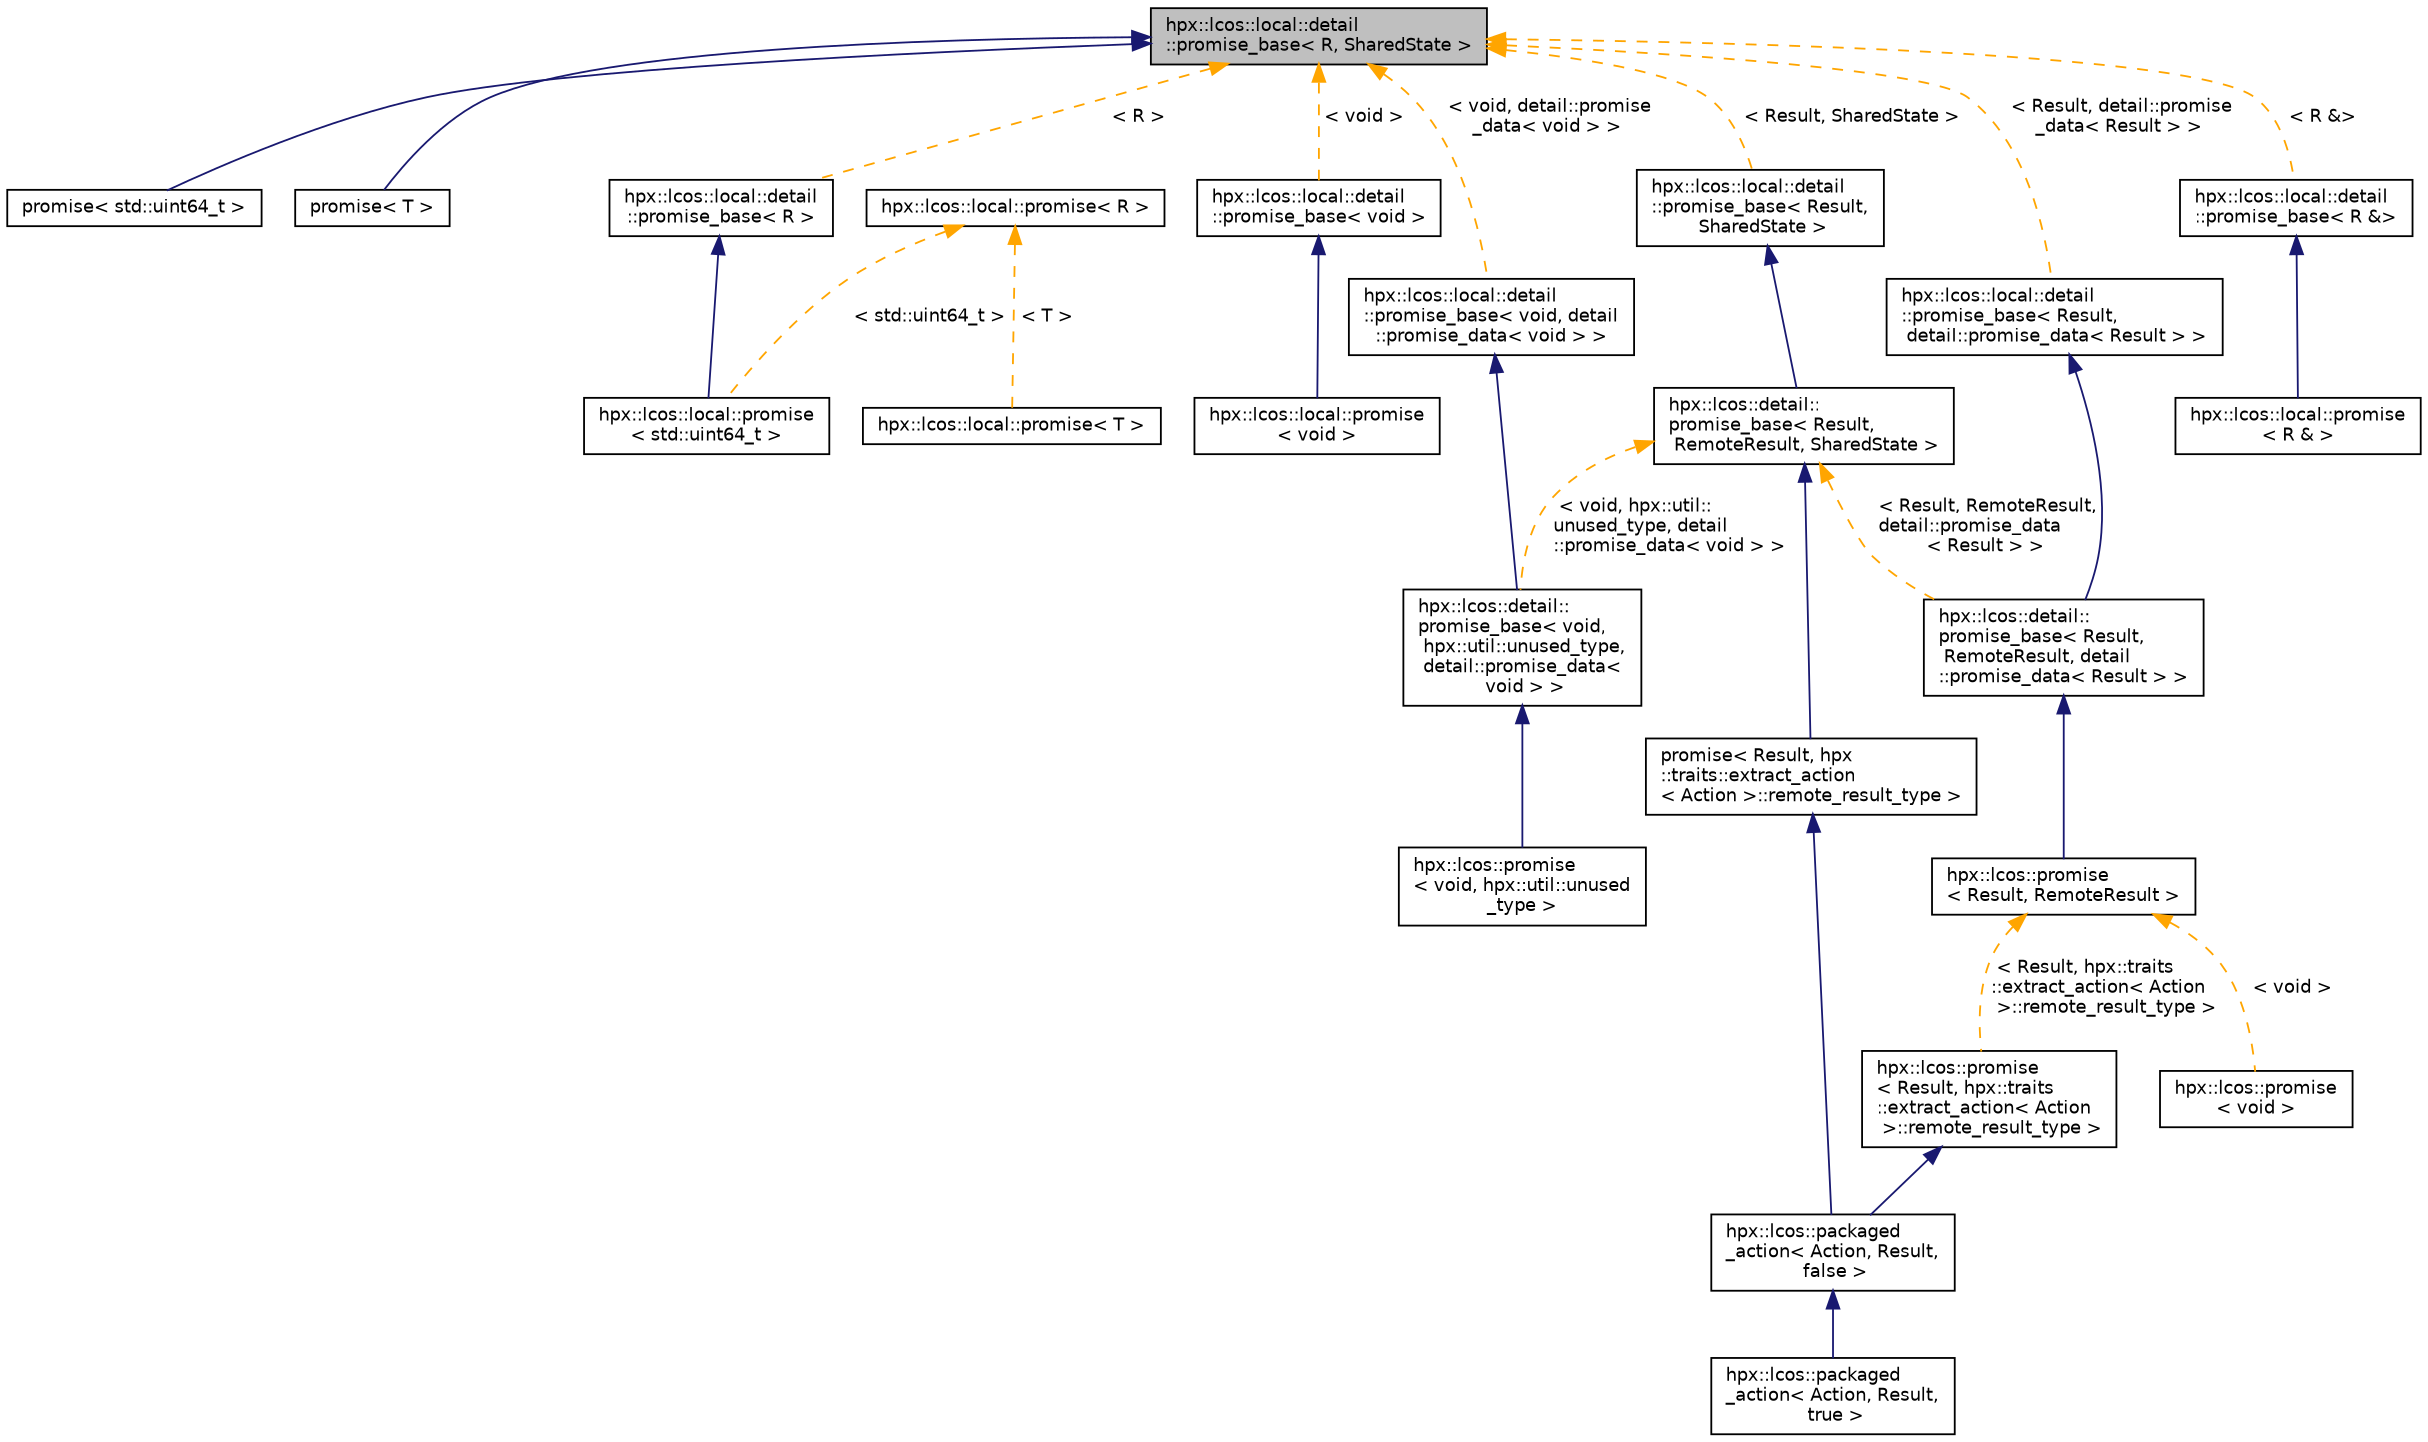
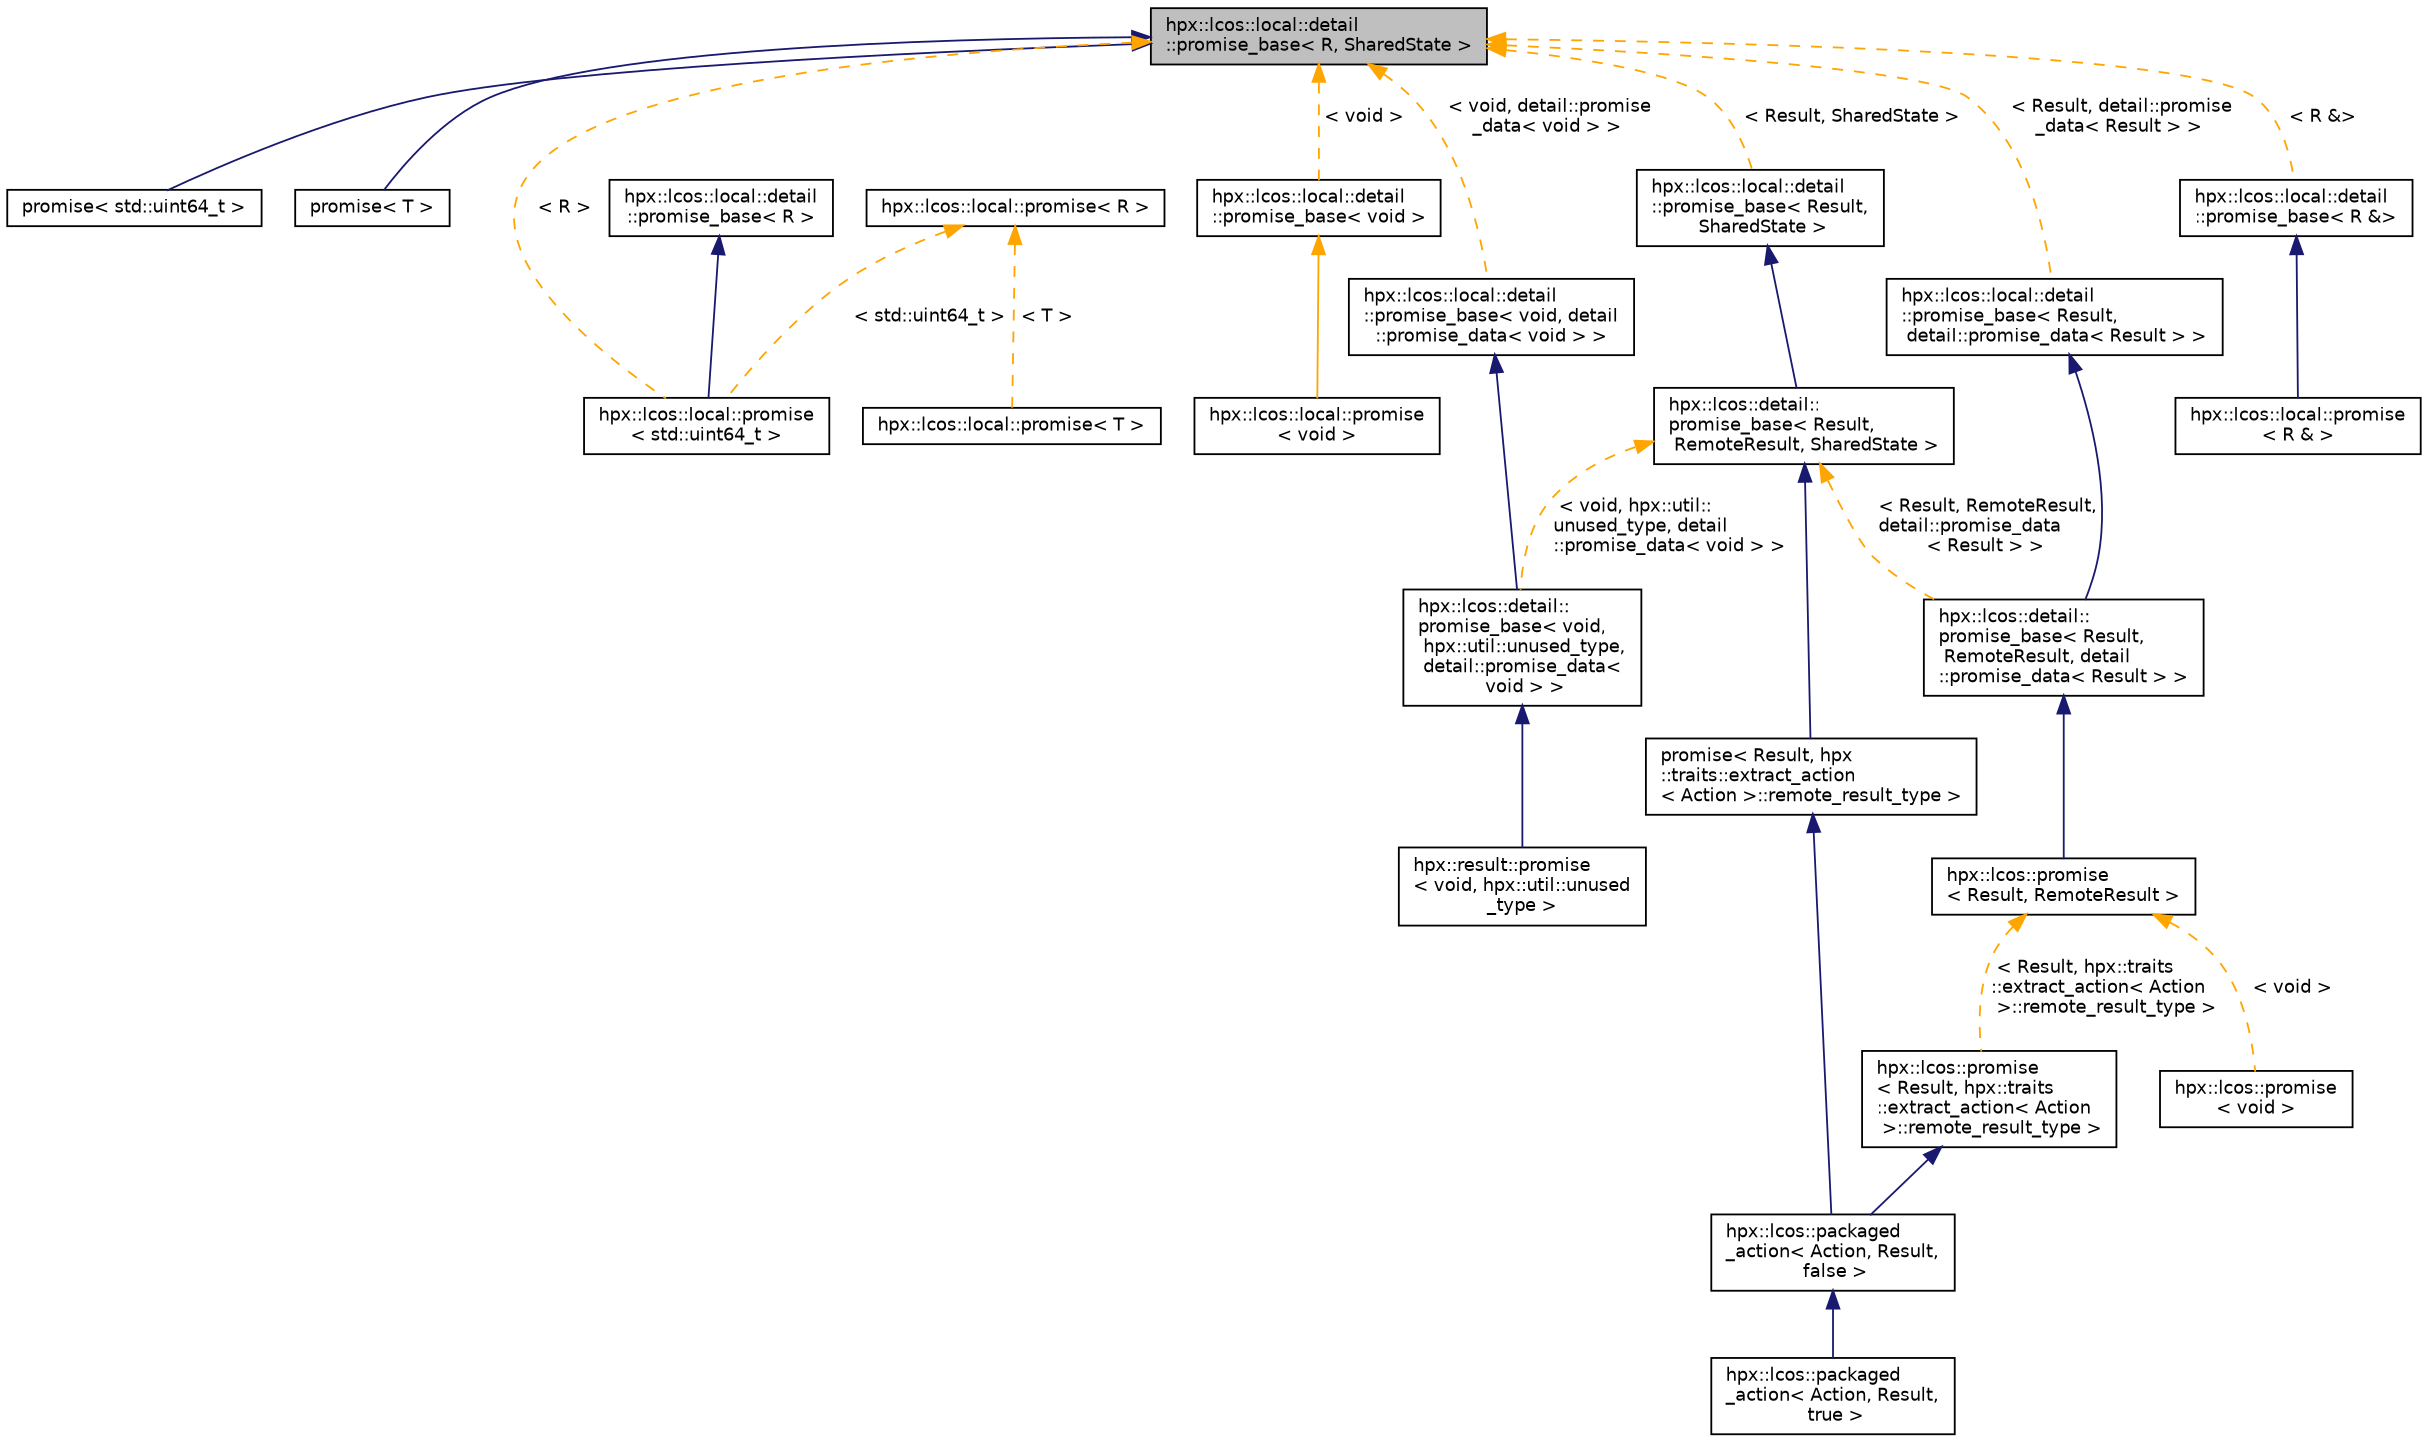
edge "hpx::lcos::local::detail ::promise_base< R >" -> "hpx::lcos::local::detail ::promise_base< R, SharedState >": now "hpx::lcos::local::promise < std::uint64_t >" -> "hpx::lcos::local::detail ::promise_base< R, SharedState >"
edge "hpx::lcos::local::promise < void >" -> "hpx::lcos::local::detail ::promise_base< void >": color midnightblue -> orange
node "hpx::lcos::promise < void, hpx::util::unused _type >": label "hpx::lcos::promise < void, hpx::util::unused _type >" -> "hpx::result::promise < void, hpx::util::unused _type >"
